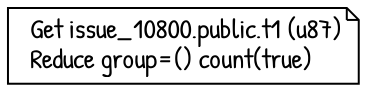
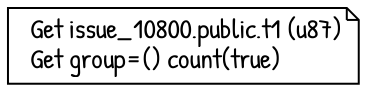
node "Get issue_10800.public.t1 (u87) Reduce group=() count(true)": label "Get issue_10800.public.t1 (u87) Reduce group=() count(true)" -> "Get issue_10800.public.t1 (u87) Get group=() count(true)"
